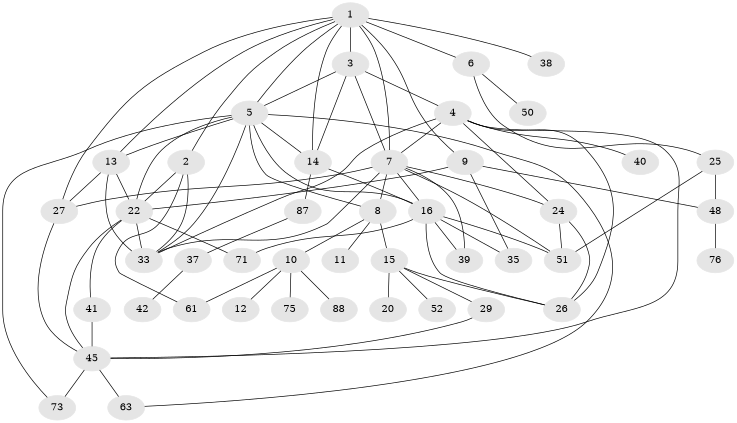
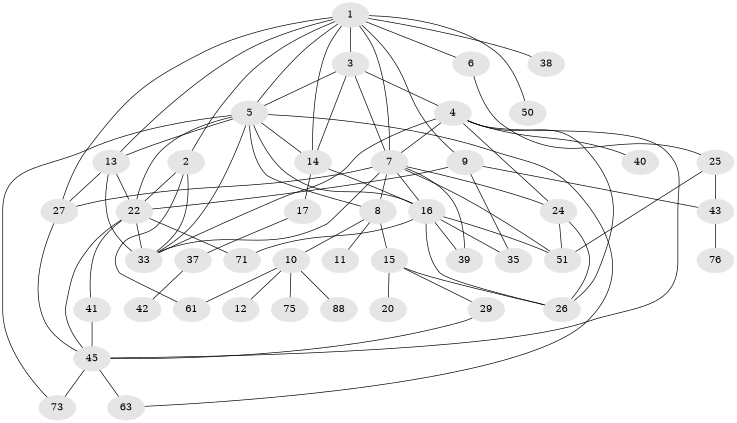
edge "6" -- "50": now "1" -- "50"
node "87": label "87" -> "17"
node "48": label "48" -> "43"
node "52": removed
